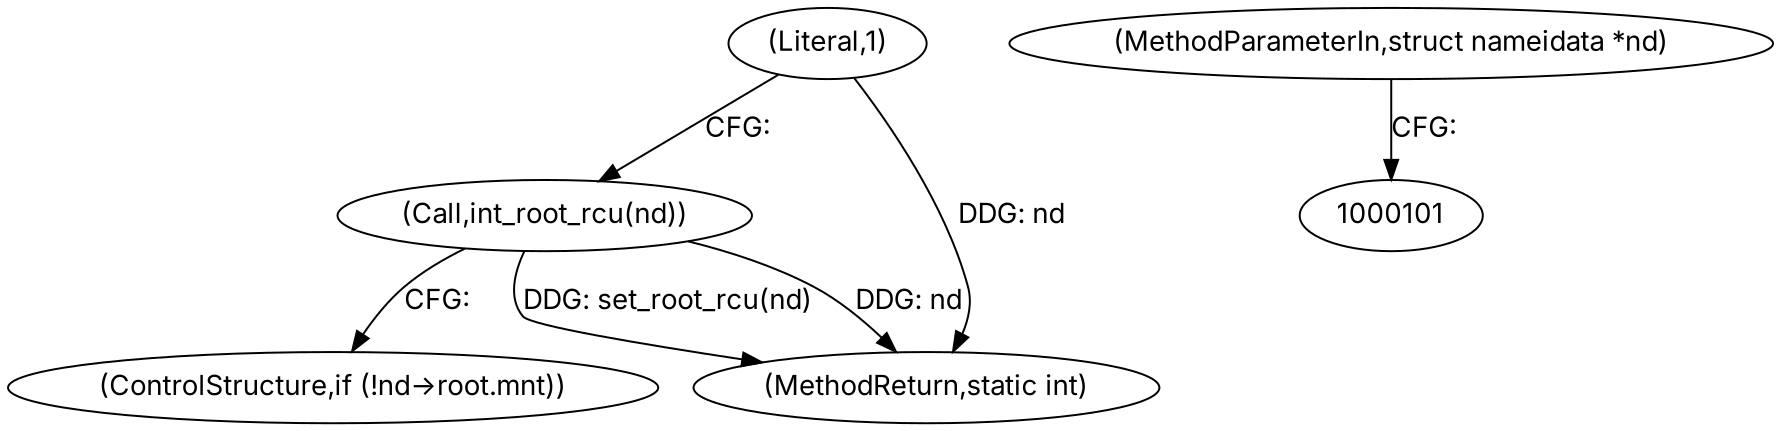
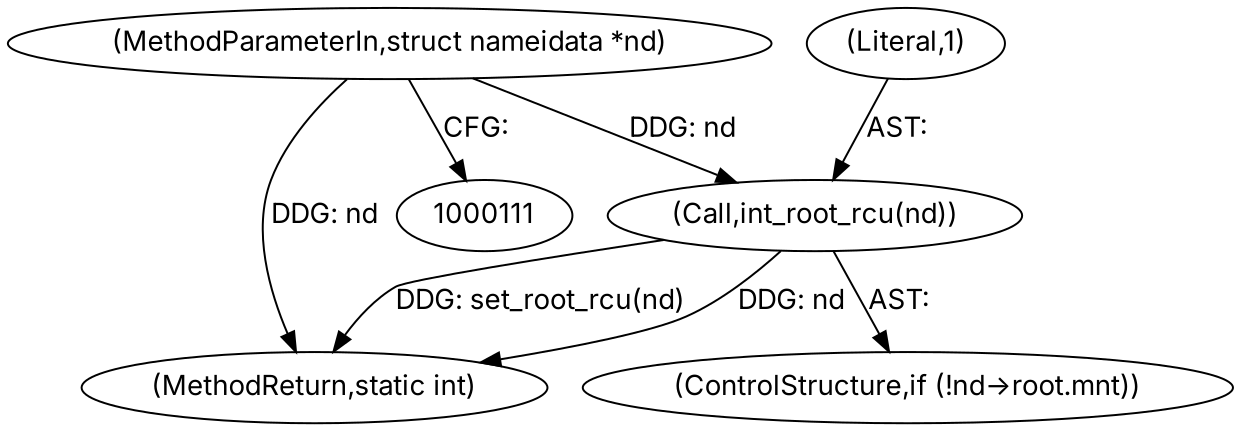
edge "(MethodParameterIn,struct nameidata *nd)" -> "(Call,int_root_rcu(nd))": added, label "DDG: nd"
edge "(Literal,1)" -> "(Call,int_root_rcu(nd))": label "CFG: " -> "AST: "
edge "(Literal,1)" -> "(MethodReturn,static int)": now "(MethodParameterIn,struct nameidata *nd)" -> "(MethodReturn,static int)"
node "1000101": label "1000101" -> "1000111"
edge "(Call,int_root_rcu(nd))" -> "(ControlStructure,if (!nd->root.mnt))": label "CFG: " -> "AST: "
